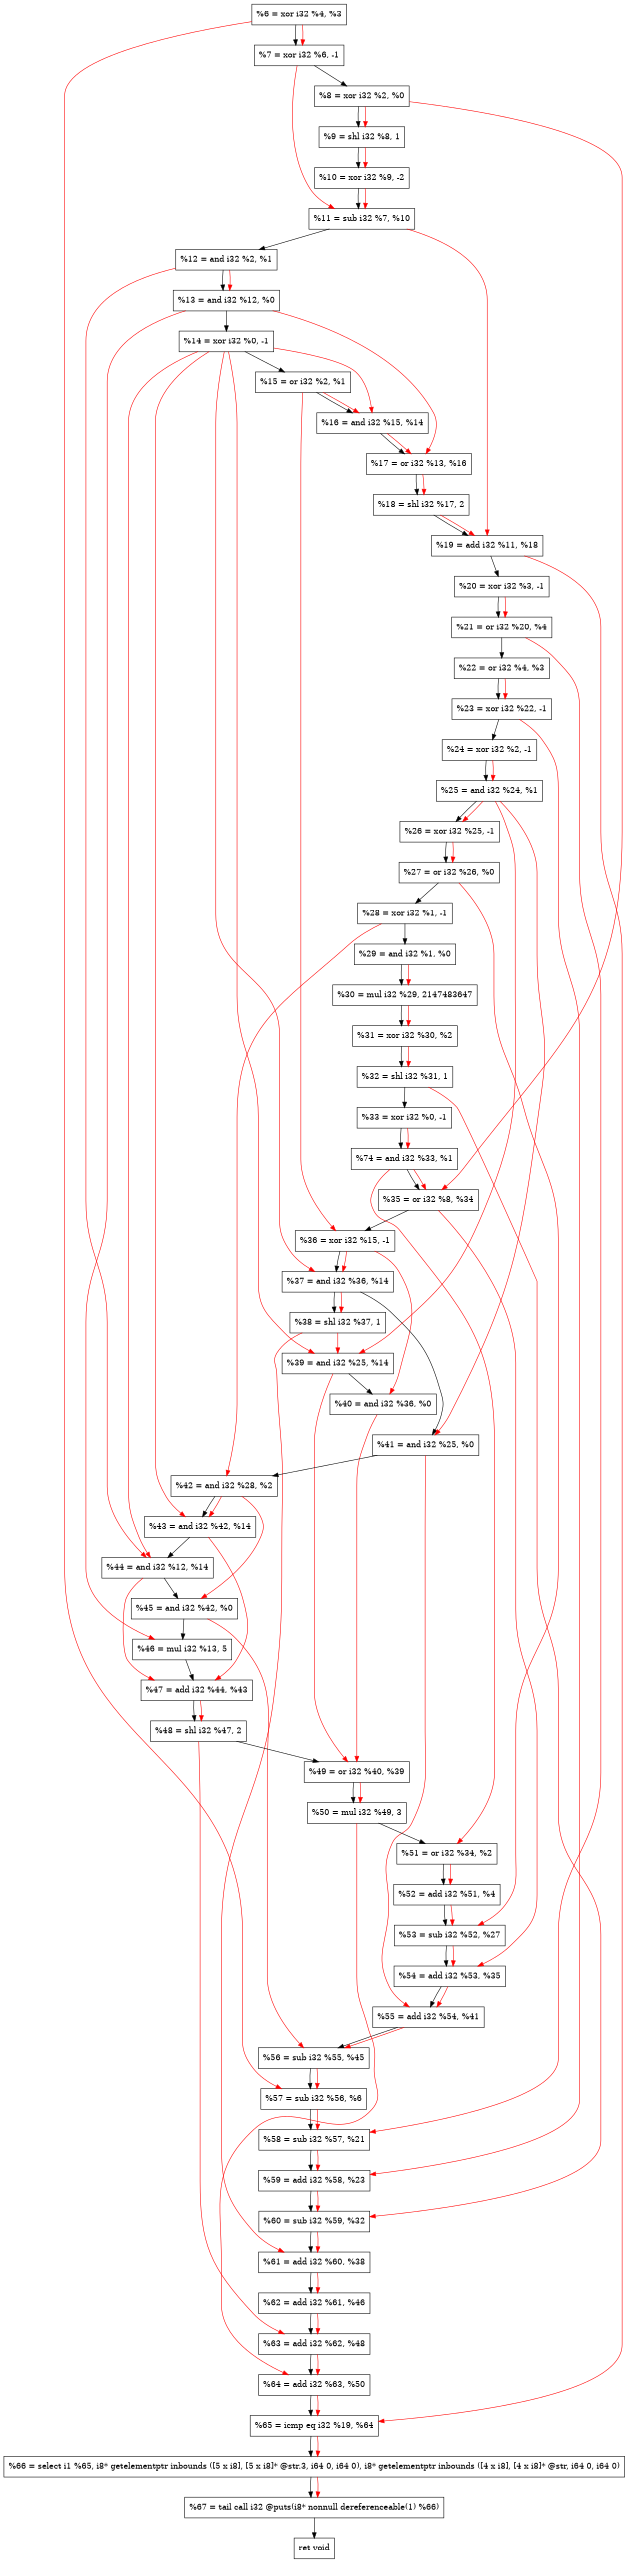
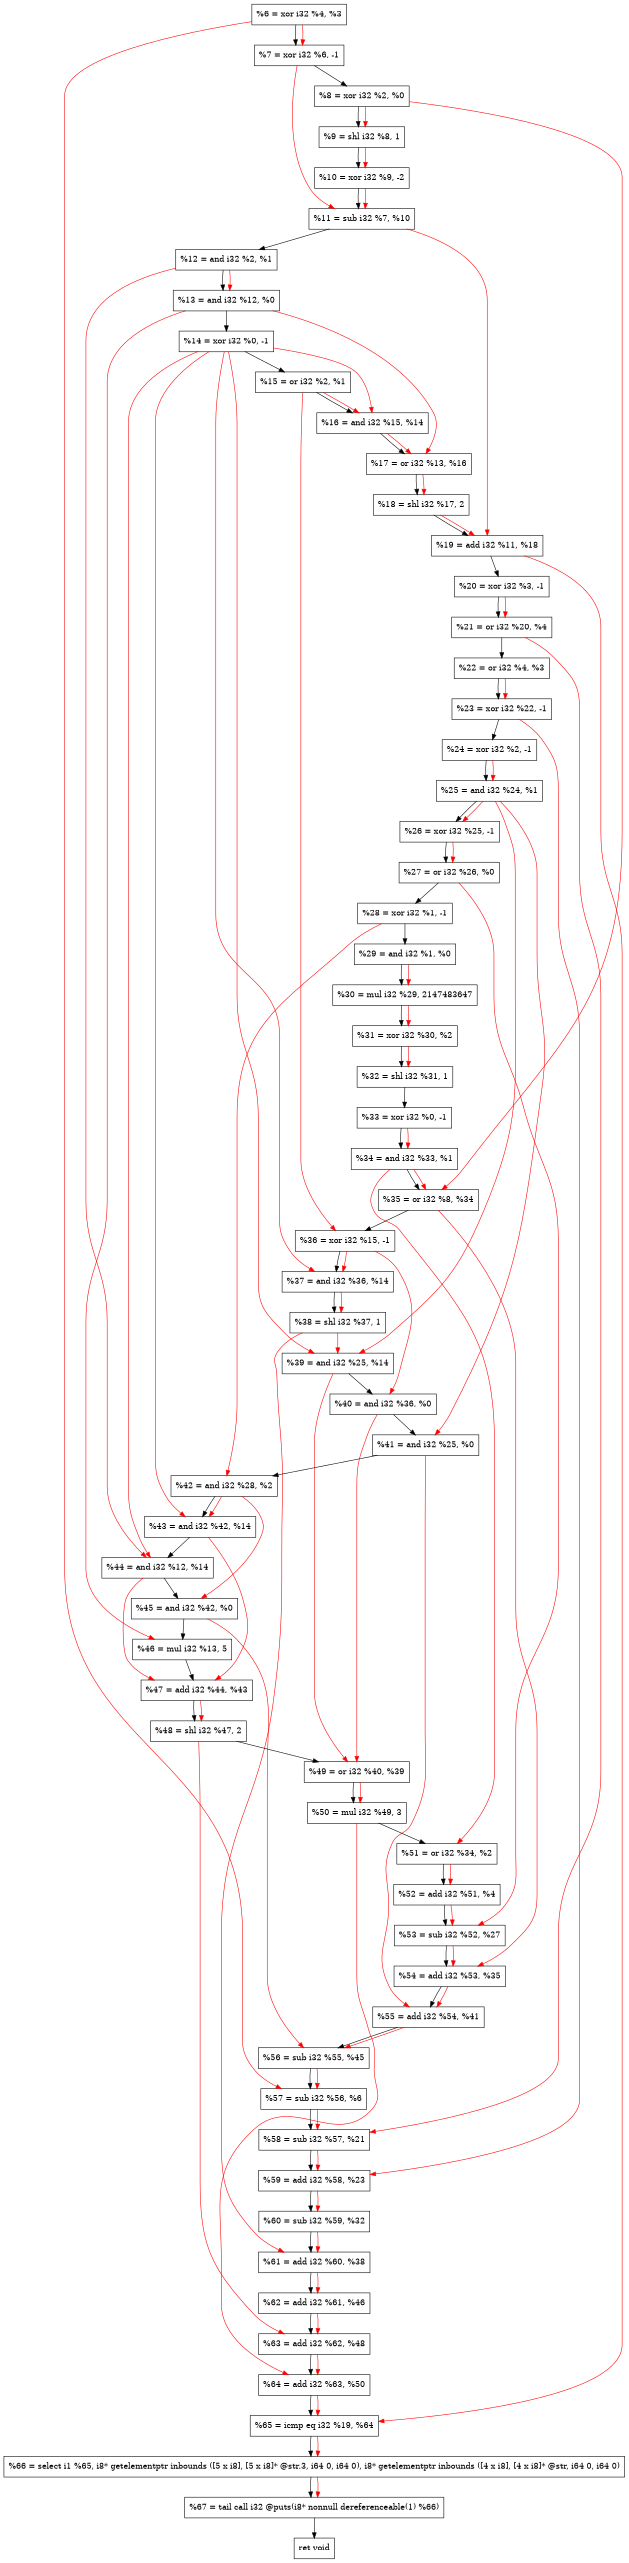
node "%74 = and i32 %33, %1": label "%74 = and i32 %33, %1" -> "%34 = and i32 %33, %1"
edge "%37 = and i32 %36, %14" -> "%41 = and i32 %25, %0": now "%40 = and i32 %36, %0" -> "%41 = and i32 %25, %0"
edge "%32 = shl i32 %31, 1" -> "%60 = sub i32 %59, %32": removed
